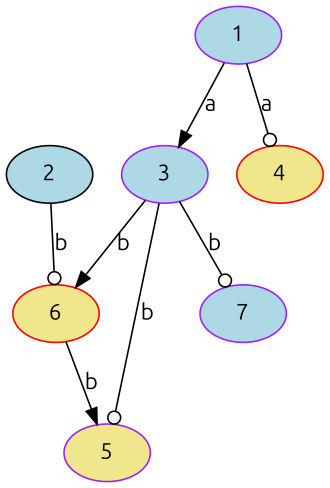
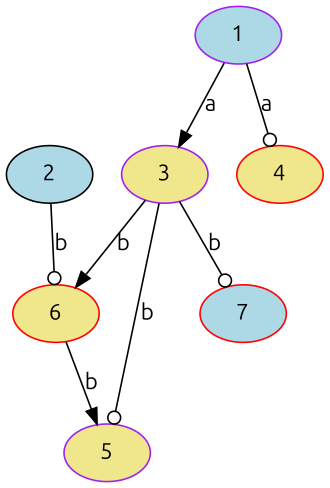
node "3": fillcolor lightblue -> khaki
node "7": color purple -> red
